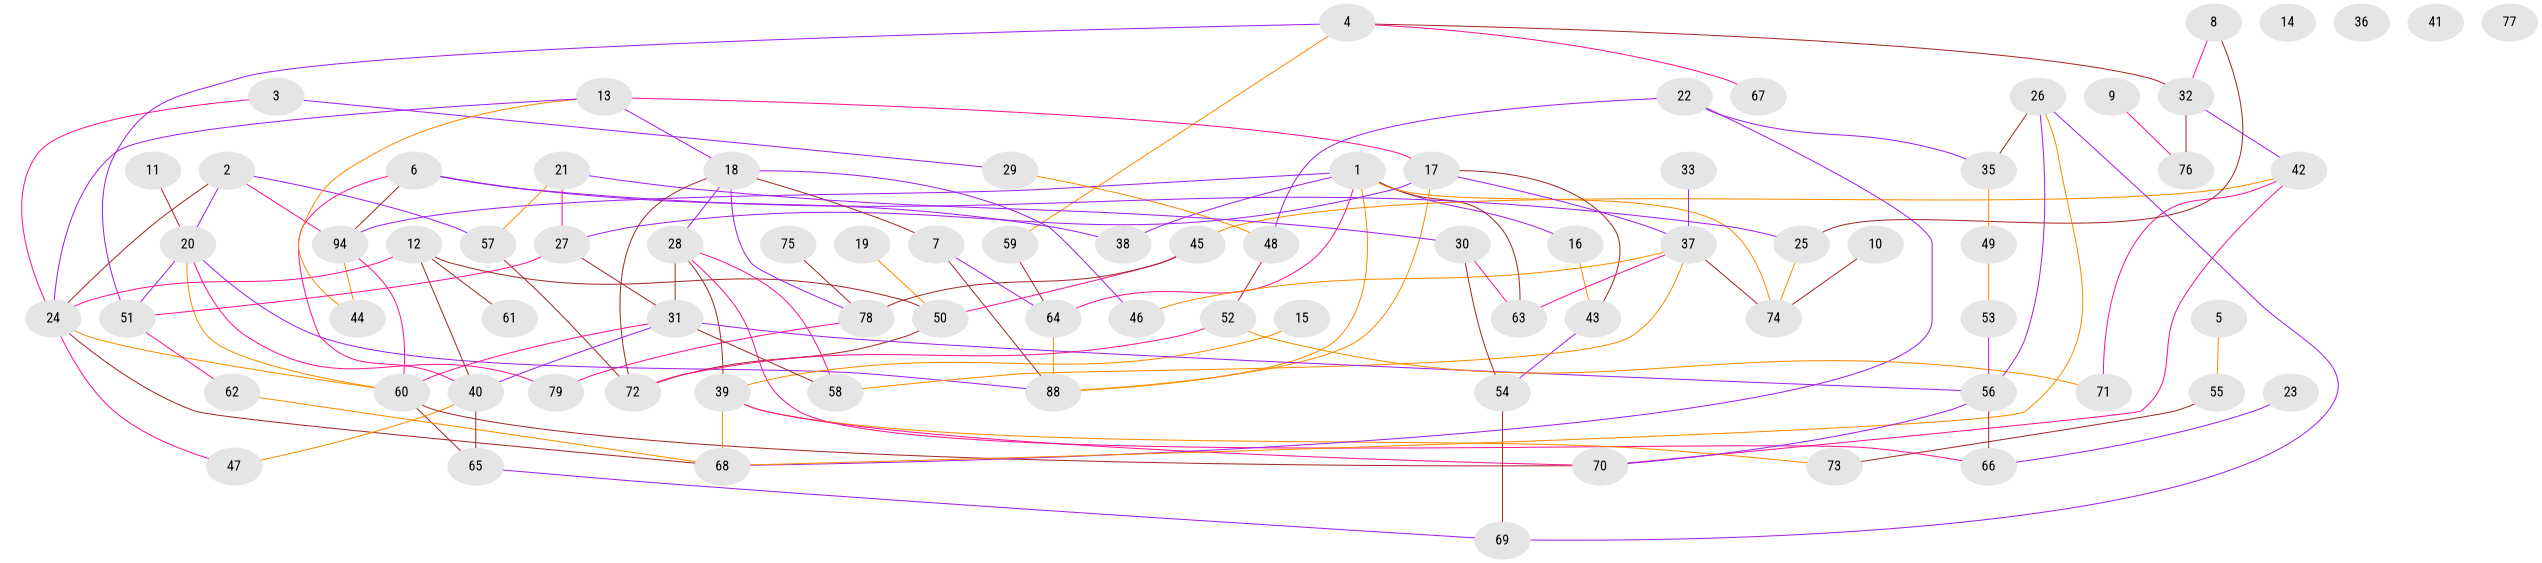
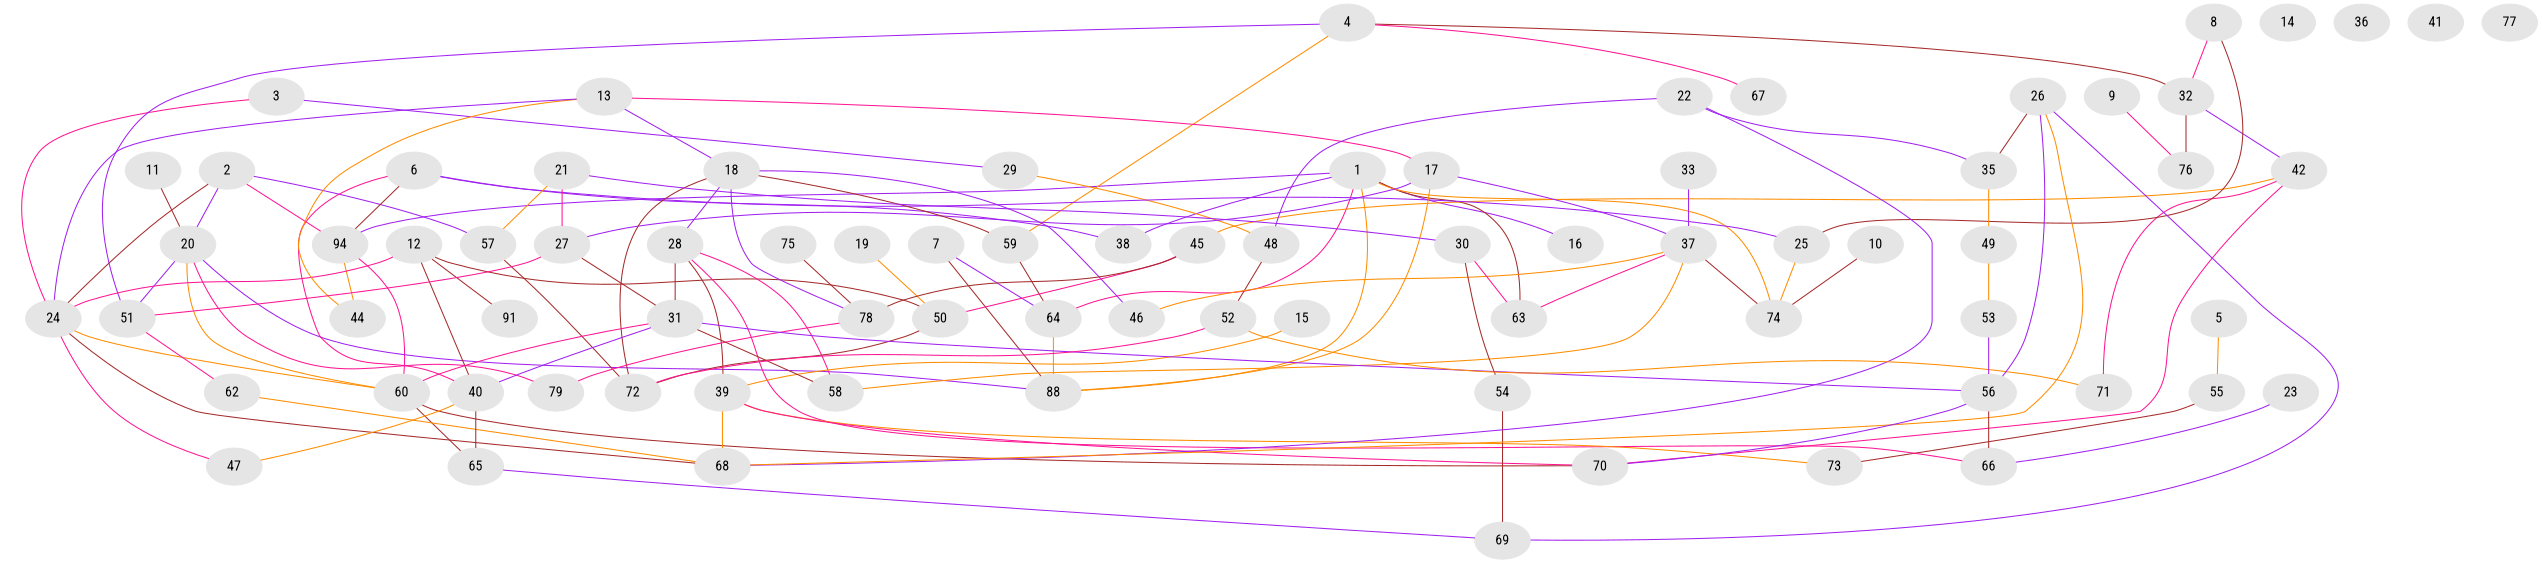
edge "18" -- "7": now "18" -- "59"
node "61": label "61" -> "91"
node "43": removed
